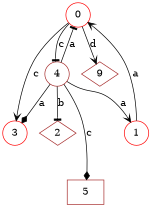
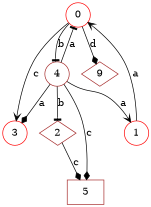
edge "0" -> "9": arrowhead vee -> diamond
edge "0" -> "4": label "c" -> "b"
edge "2" -> "5": added, label "c"
